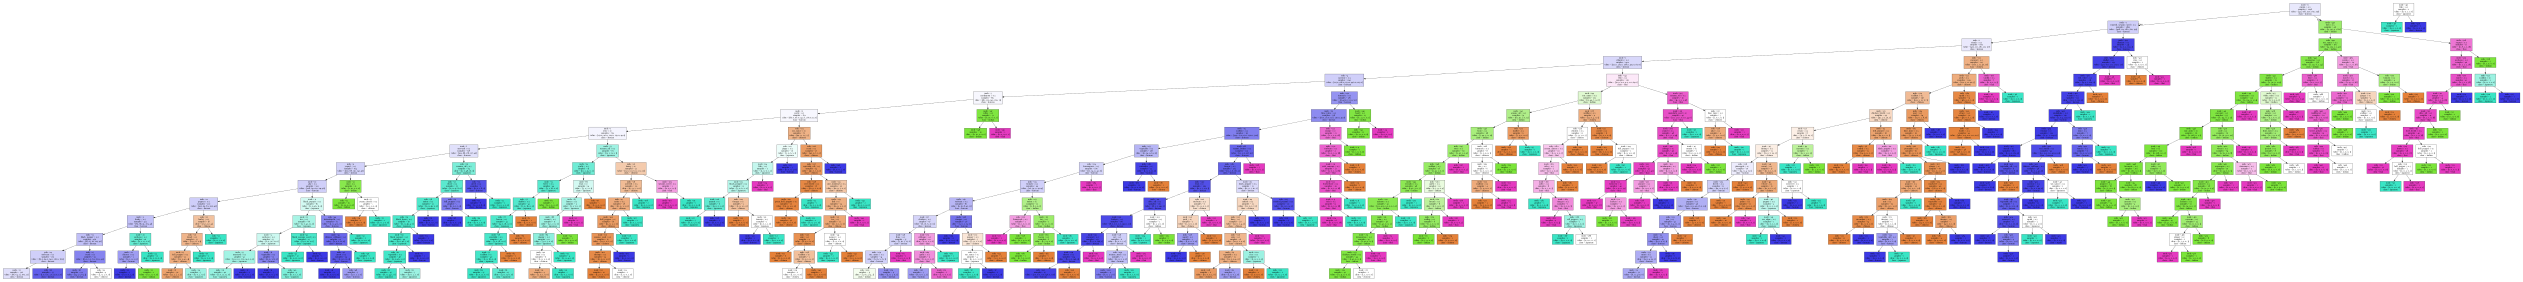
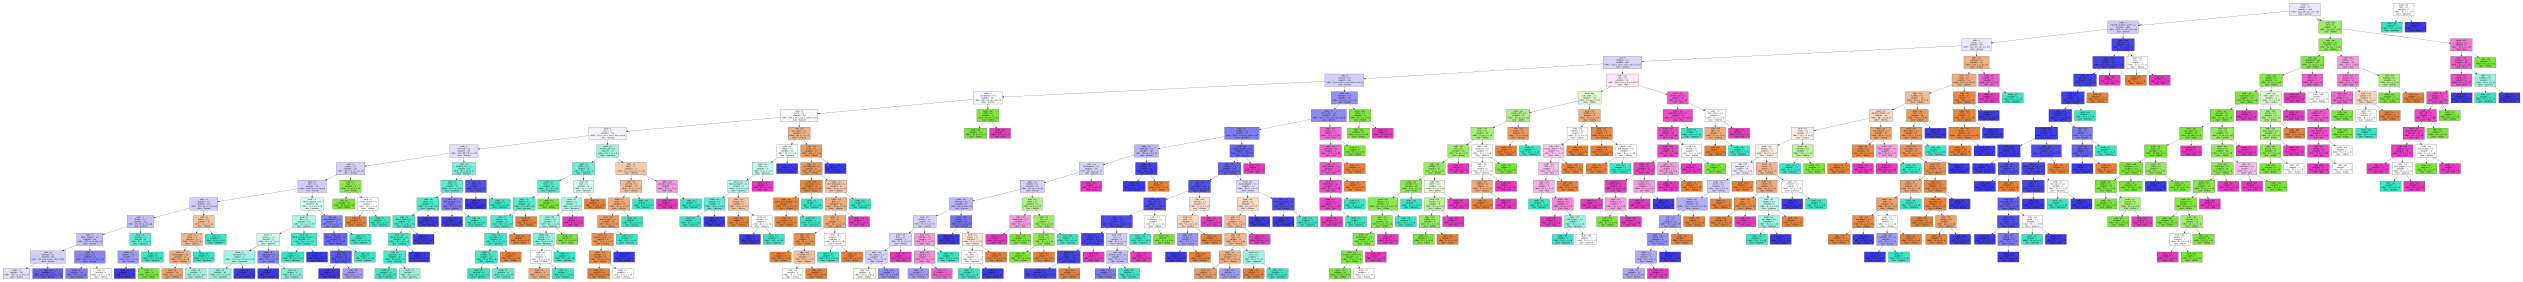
edge "node #528" -> "node #525": now "node #509" -> "node #525"
node "node #23": text "samples = 1" -> "anise = 1"
